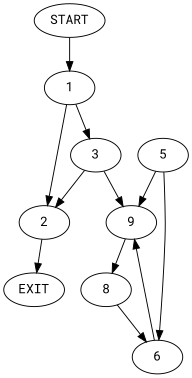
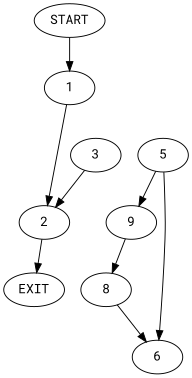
edge "1" -> "3": removed
edge "3" -> "9": removed
edge "6" -> "9": removed
